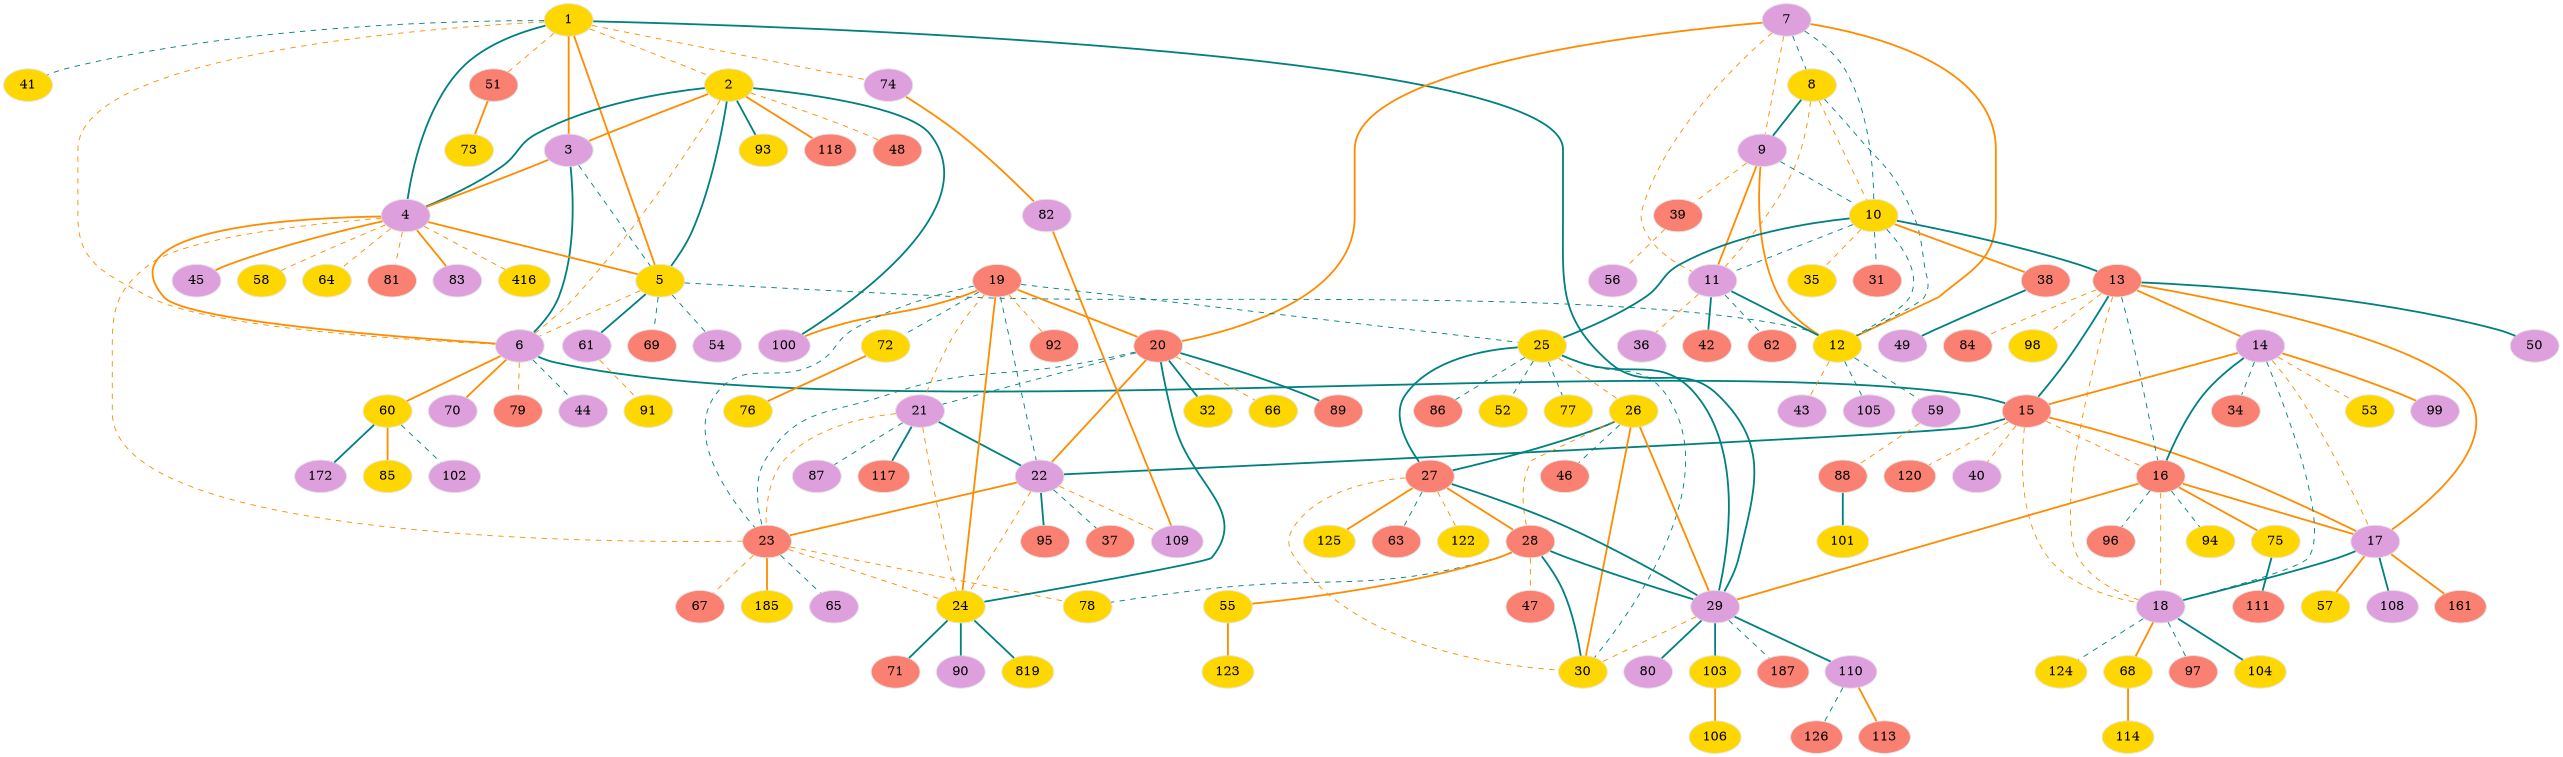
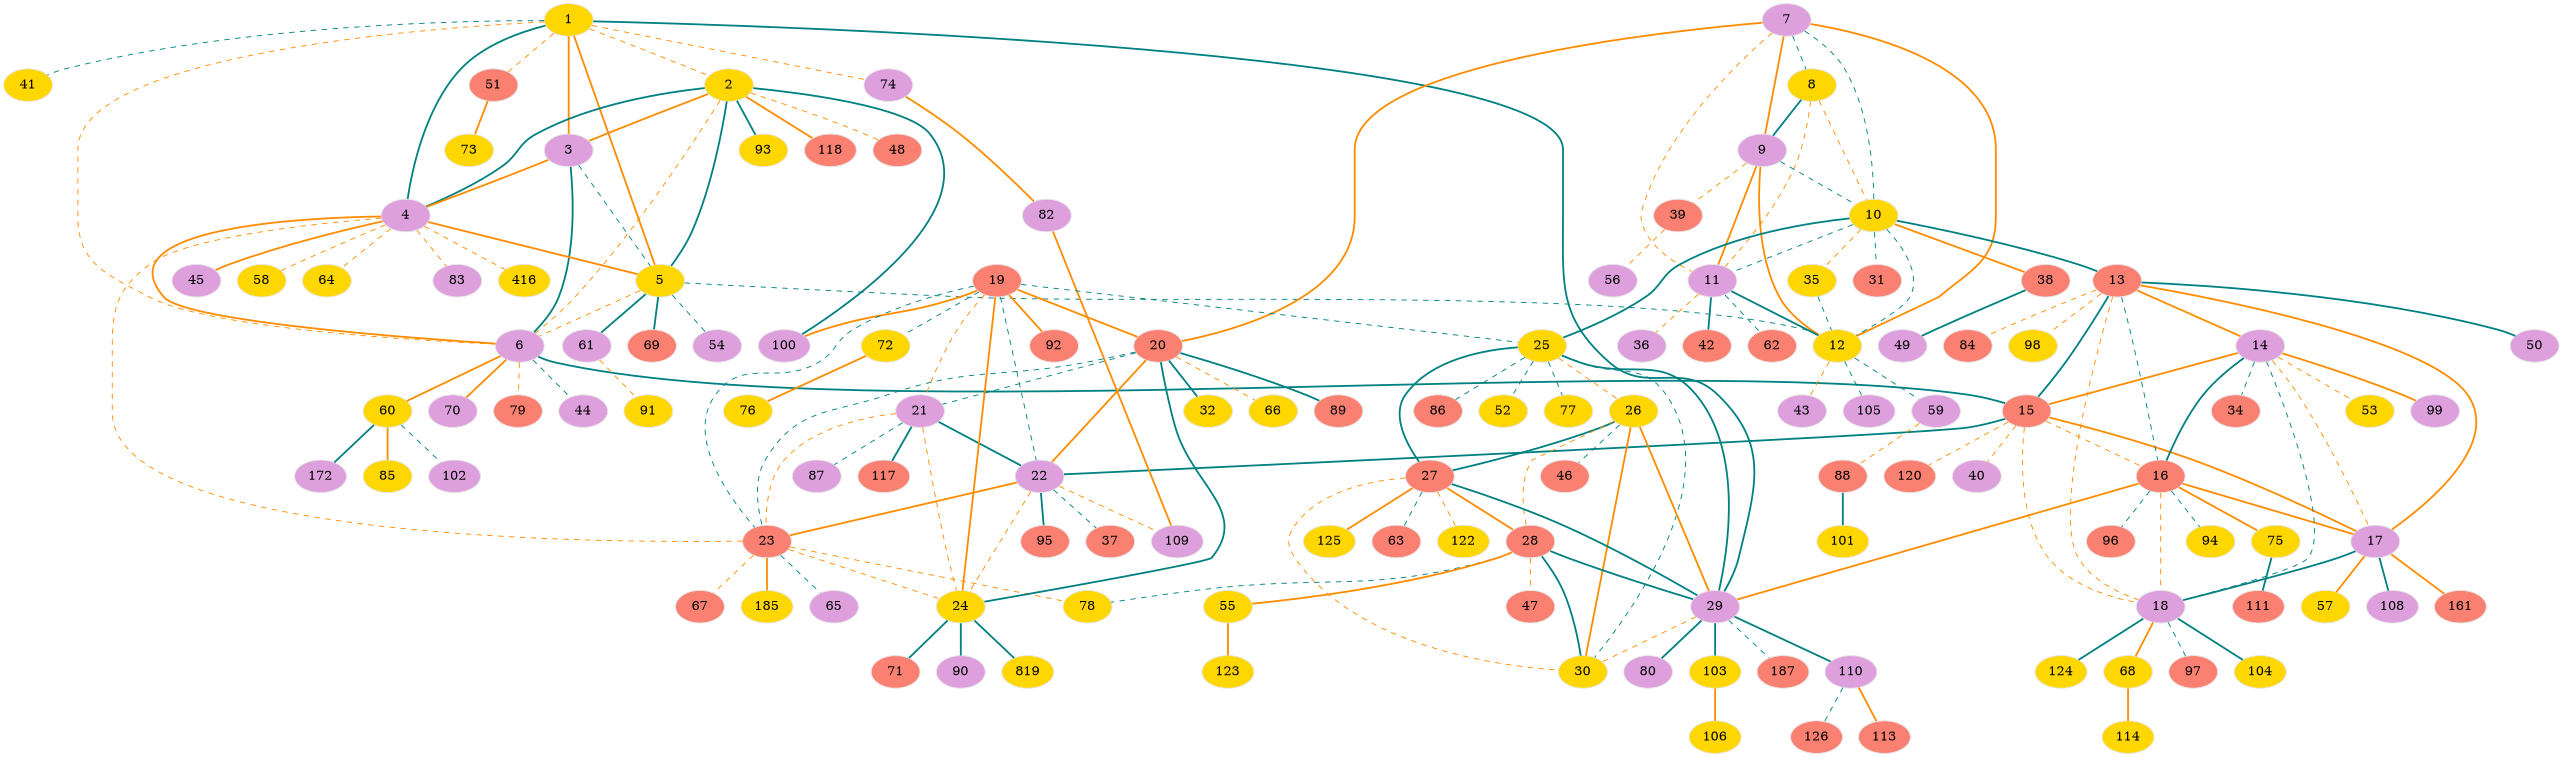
edge "7" -- "9": style dashed -> bold
edge "8" -- "12": now "35" -- "12"
edge "4" -- "83": style bold -> dashed
node "81": removed
edge "5" -- "69": style dashed -> bold
edge "19" -- "92": style dashed -> bold
edge "18" -- "124": style dashed -> bold
